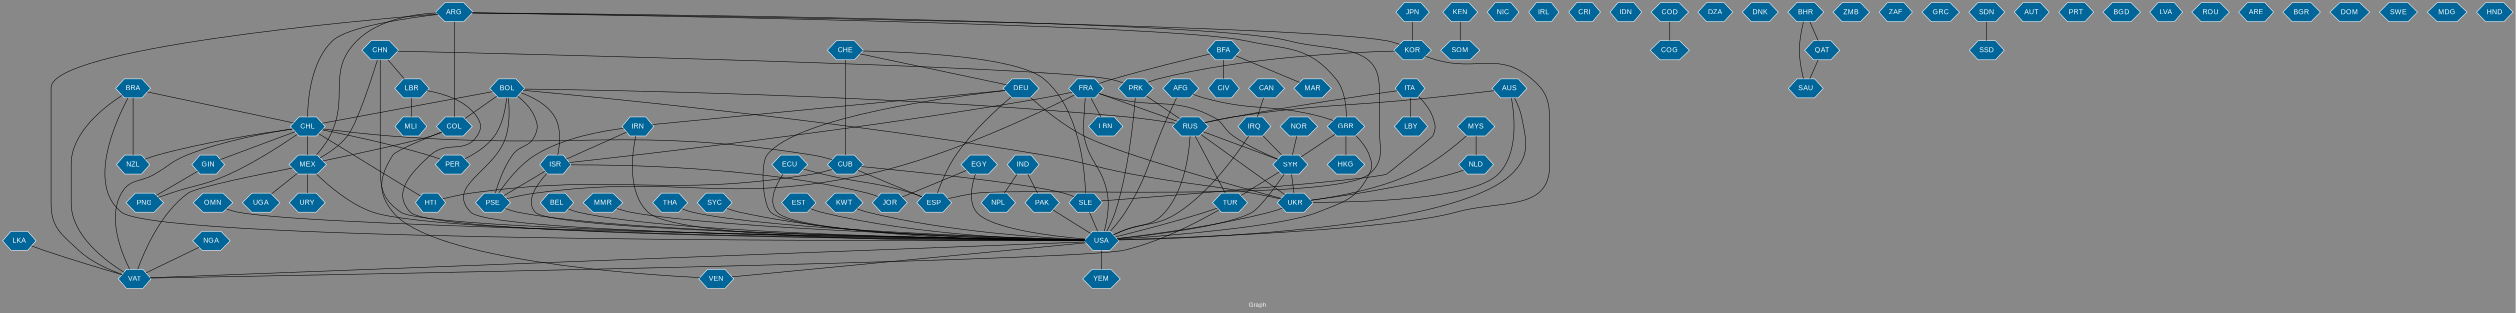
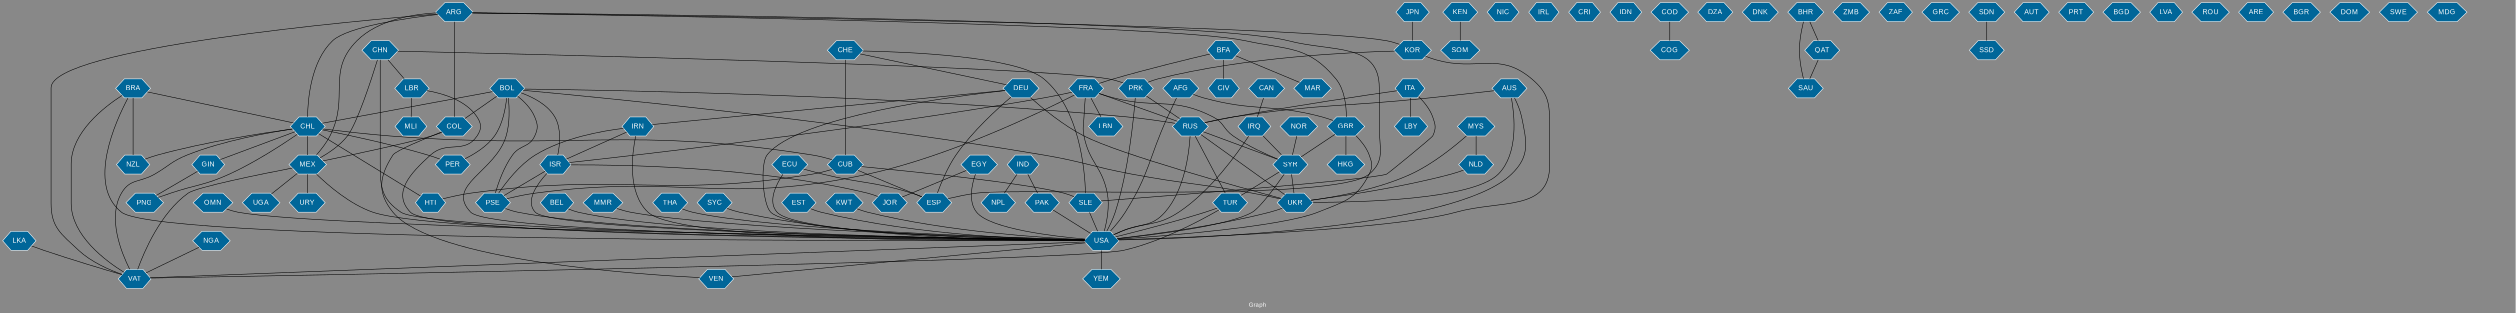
node "HND": removed
